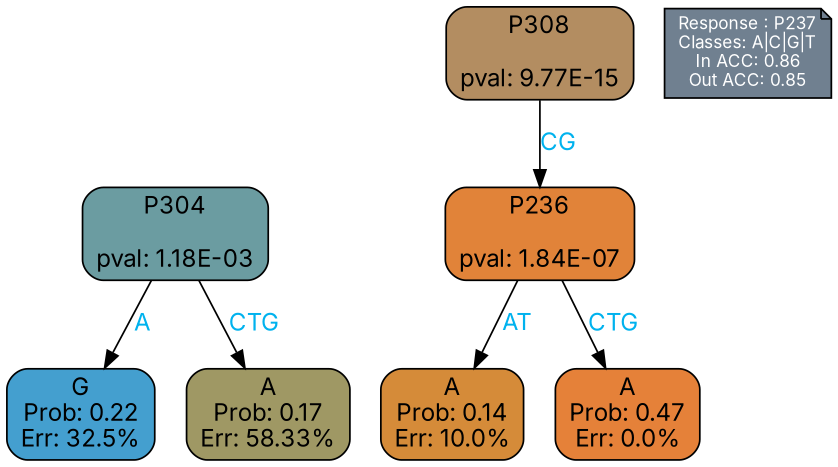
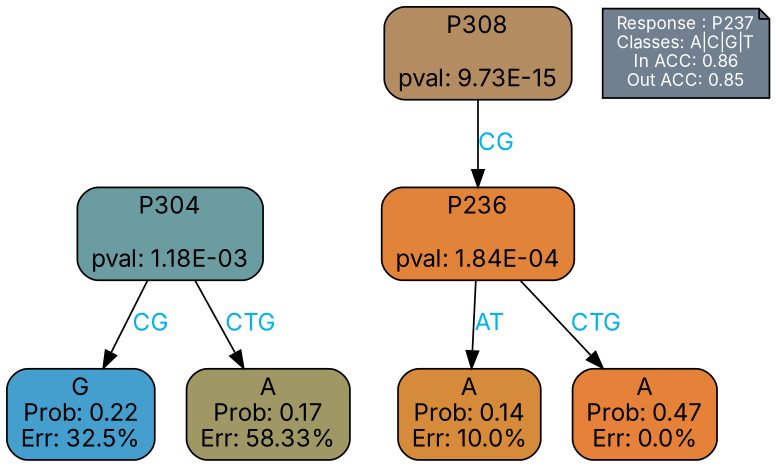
node "P308 pval: 9.77E-15": label "P308 pval: 9.77E-15" -> "P308 pval: 9.73E-15"
node "P236 pval: 1.84E-07": label "P236 pval: 1.84E-07" -> "P236 pval: 1.84E-04"
edge "P304 pval: 1.18E-03" -> "G Prob: 0.22 Err: 32.5%": label "A" -> "CG"
